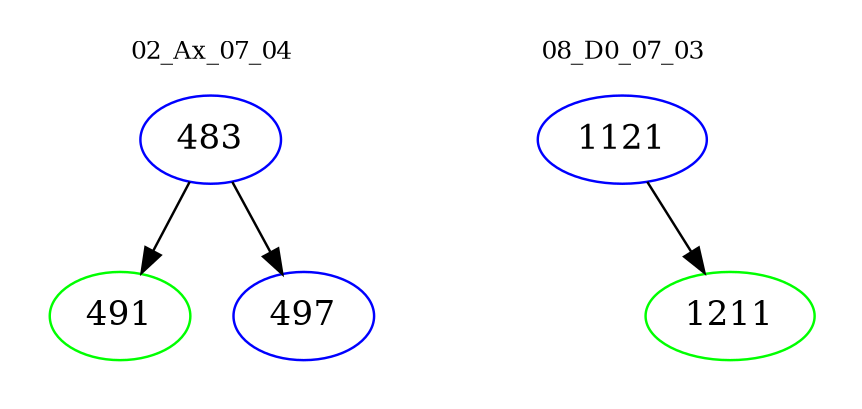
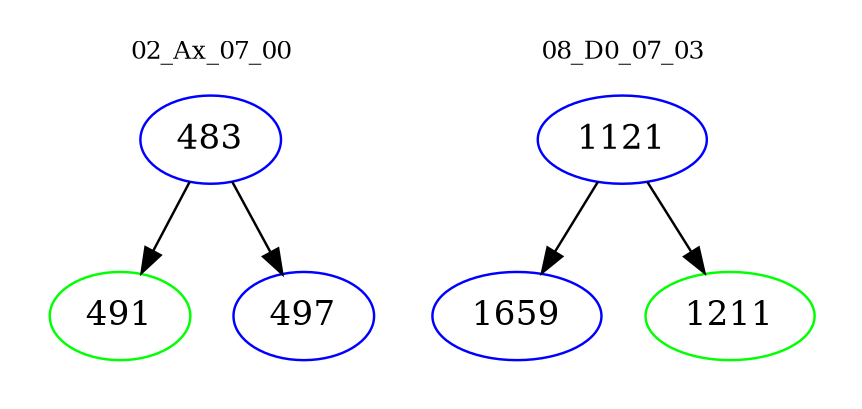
cluster "02_Ax_07_04": label "02_Ax_07_04" -> "02_Ax_07_00"
node "1659": added
